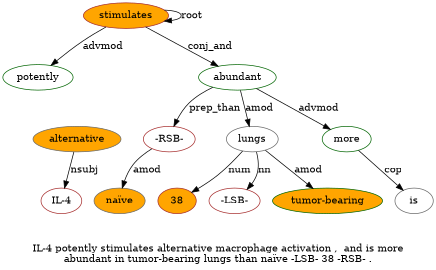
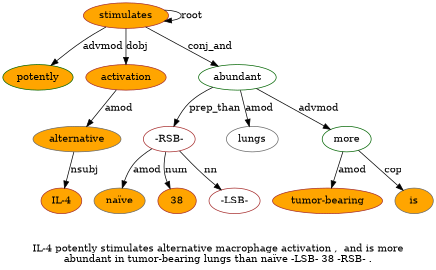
node "potently": fillcolor white -> orange
node "activation": added
edge "lungs" -> "tumor-bearing": now "more" -> "tumor-bearing"
edge "lungs" -> "-LSB-": now "-RSB-" -> "-LSB-"
edge "lungs" -> "38": now "-RSB-" -> "38"
node "IL-4": fillcolor white -> orange
node "tumor-bearing": color darkgreen -> brown
node "is": fillcolor white -> orange
